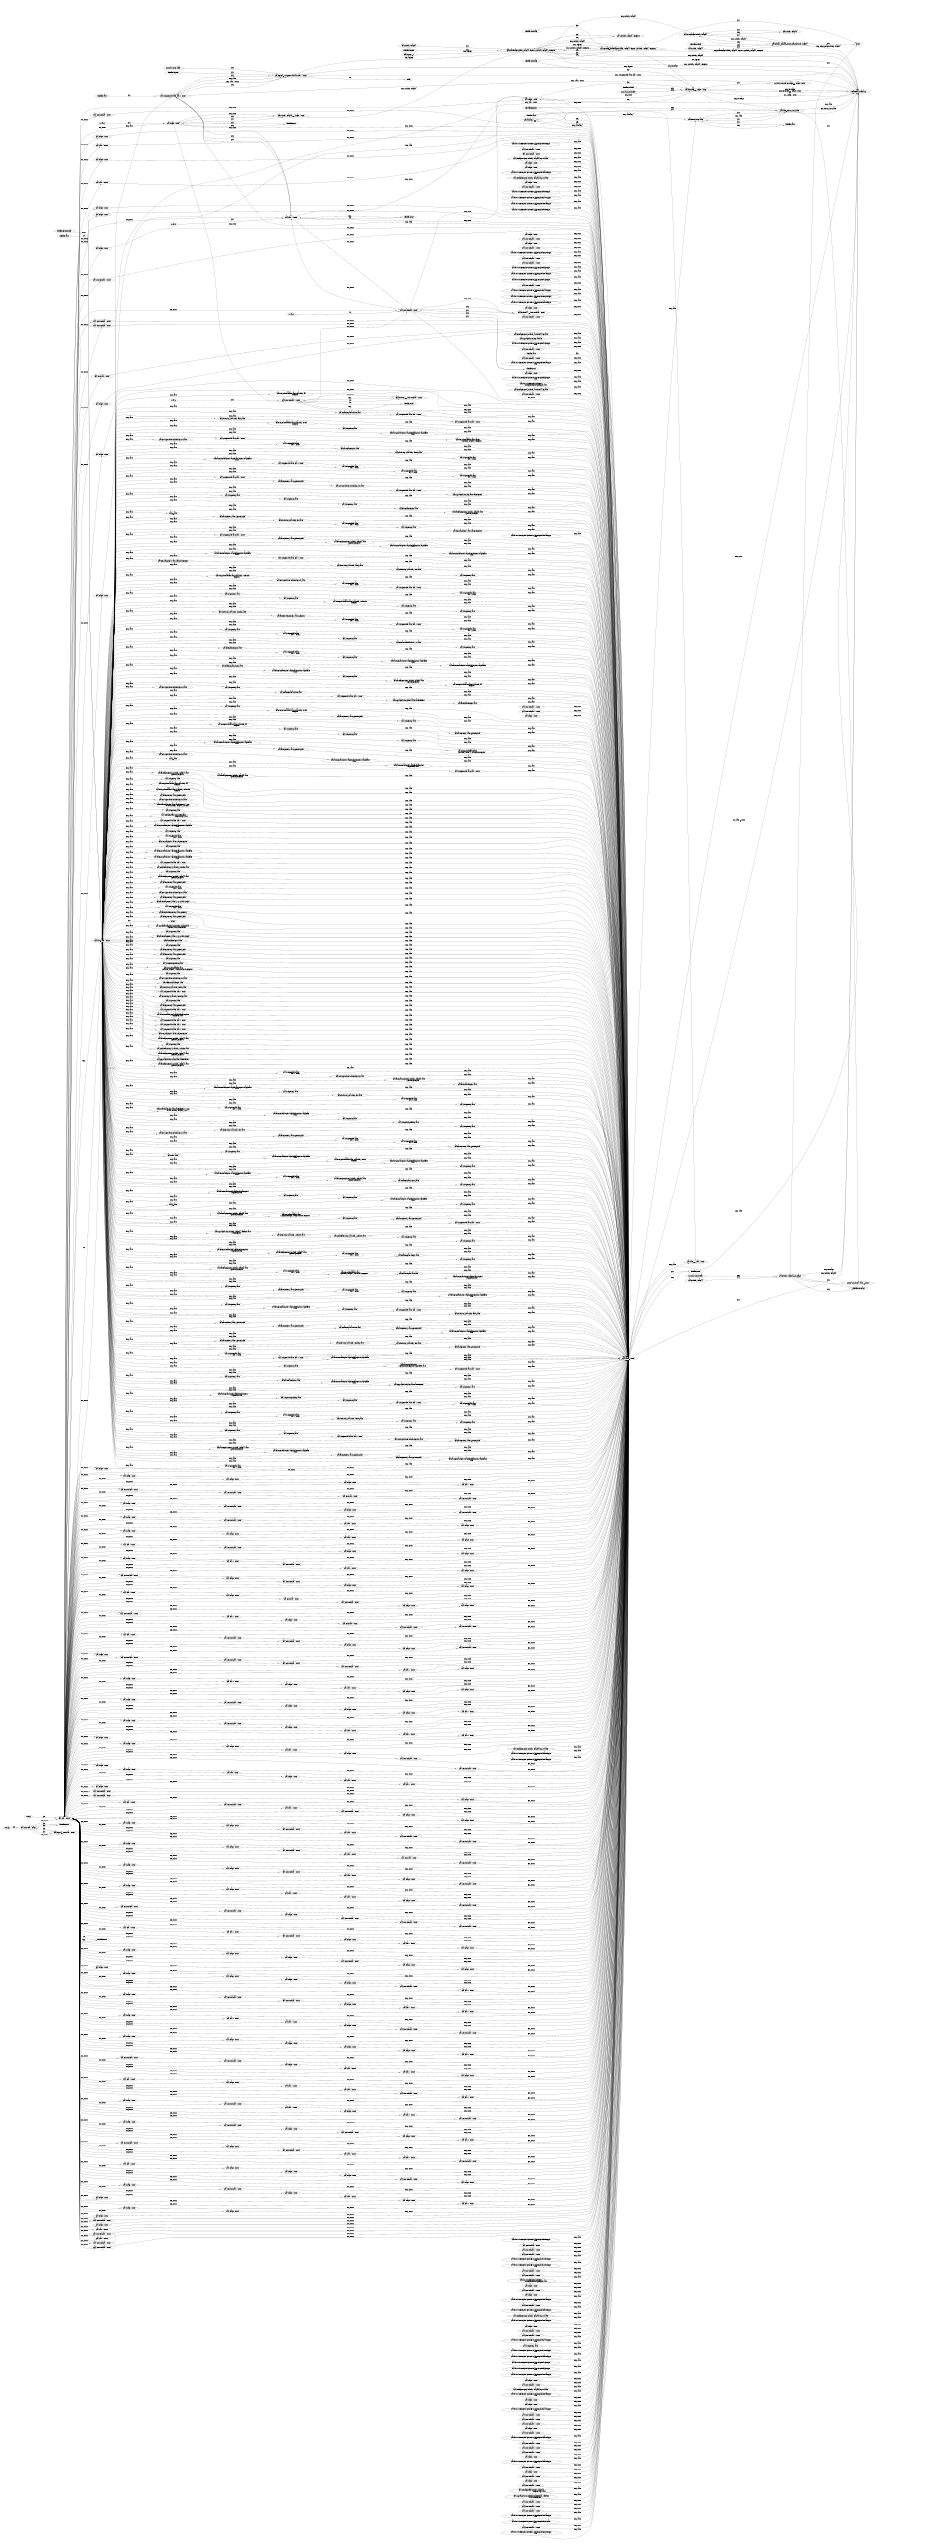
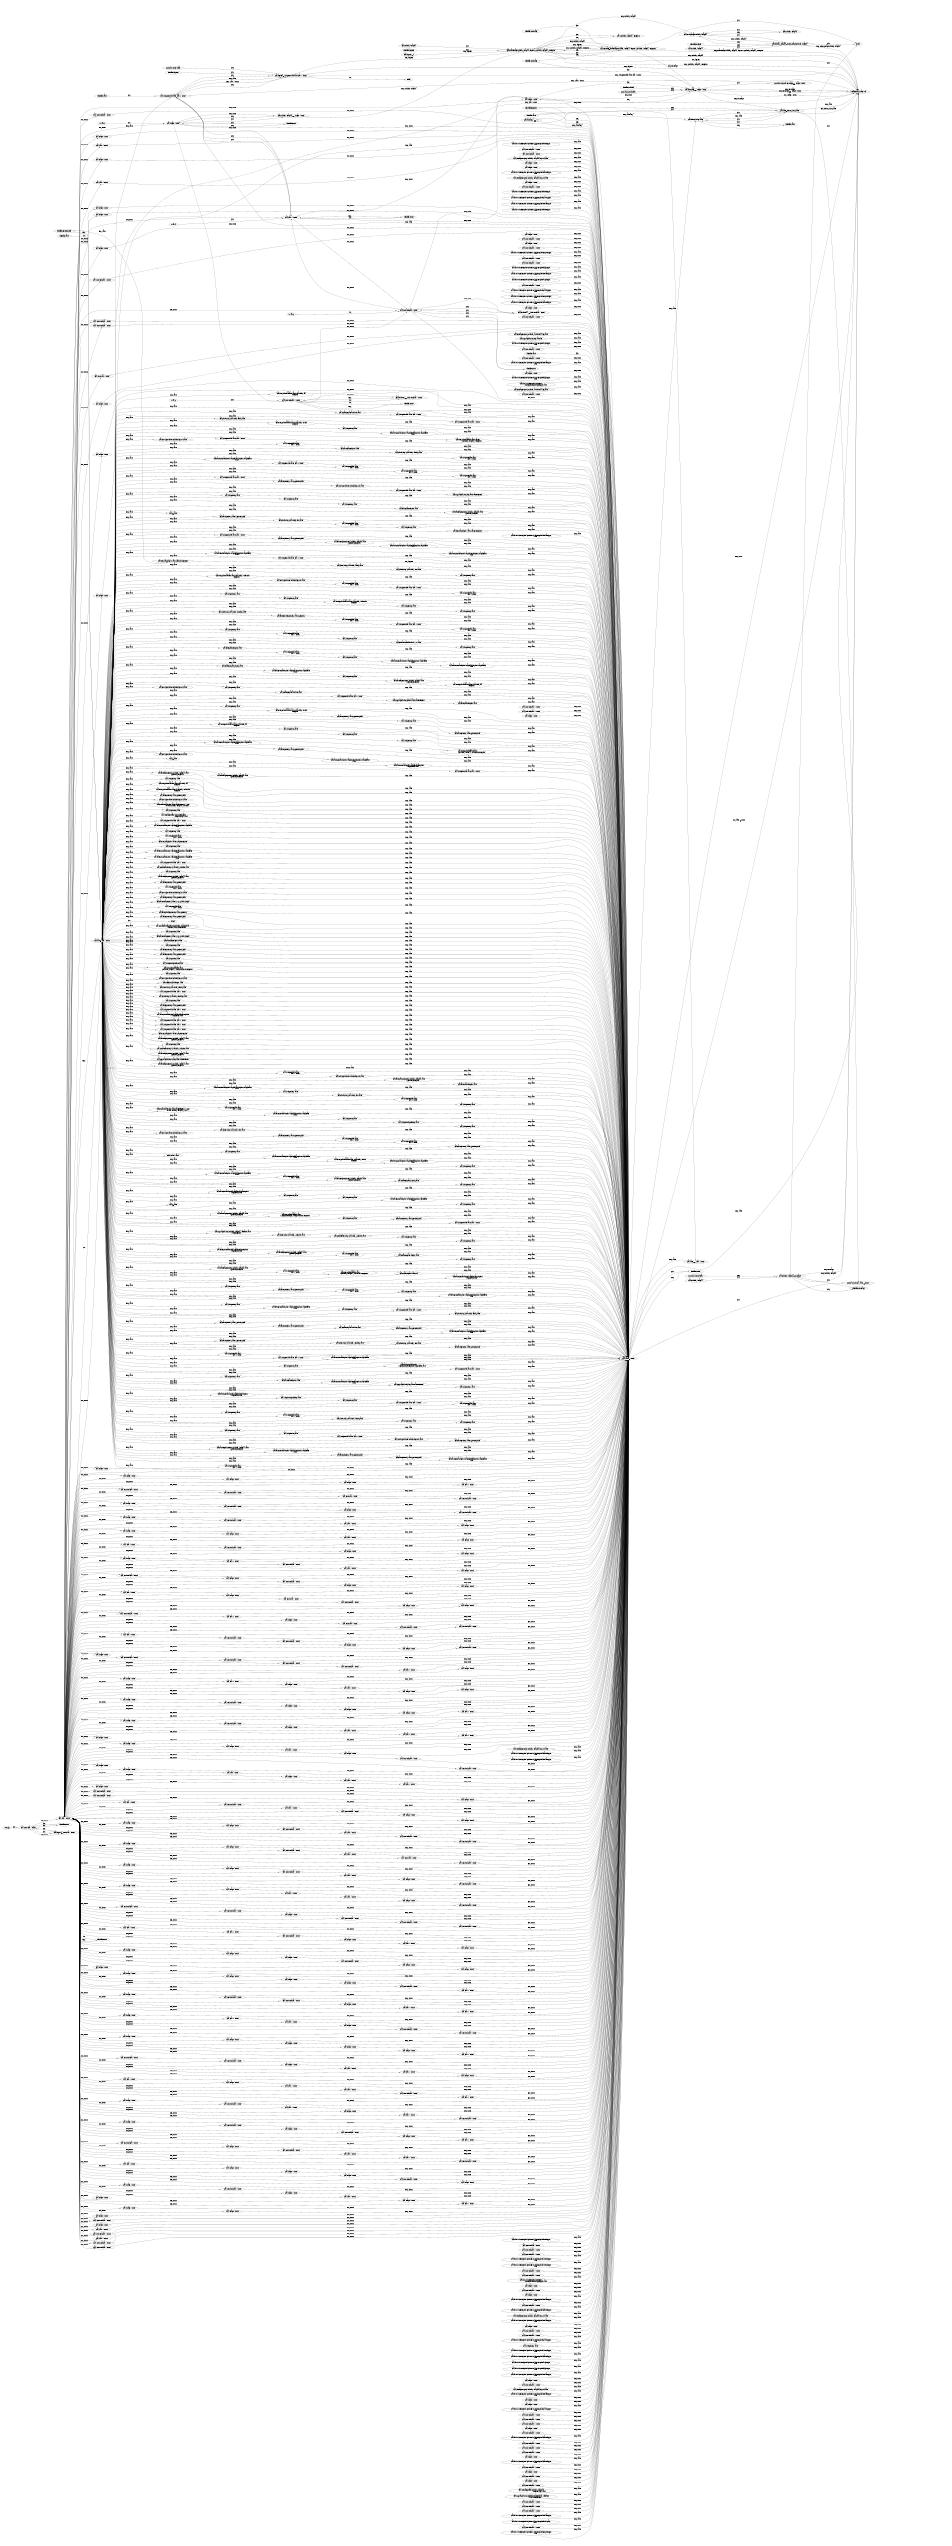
node "(MethodReturn,static args)": label "(MethodReturn,static args)" -> "(MethodReturn,static void)"
edge "(Identifier,geometry_info)" -> "(Call,value=(char *) NULL)": label "NULL: " -> "CFG: "
edge "(Call,QueryMagickColor(value,&fill_color,exception))" -> "(Call,value != NULL)": label "DDG: value" -> "DDG: degrees"
edge "(Call,value=(char *) NULL)" -> "(Call,QueryMagickColor(value,&fill_color,exception))": now "(Identifier,geometry_info)" -> "(Call,QueryMagickColor(value,&fill_color,exception))"
edge "(Call,value=(char *) NULL)" -> "(Call,value != NULL)": label "DDG: value" -> "NULL: value"
node "(Call,strlen( value ))": label "(Call,strlen( value ))" -> "(Block,strlen( value ))"
node "(Call,LocaleCompare(value,value))": label "(Call,LocaleCompare(value,value))" -> "(Call,LocaleCompare(value,msl))"
edge "(Call,value != NULL)" -> "(Call,value == (char *) NULL)": reversed
node "1000238": removed
